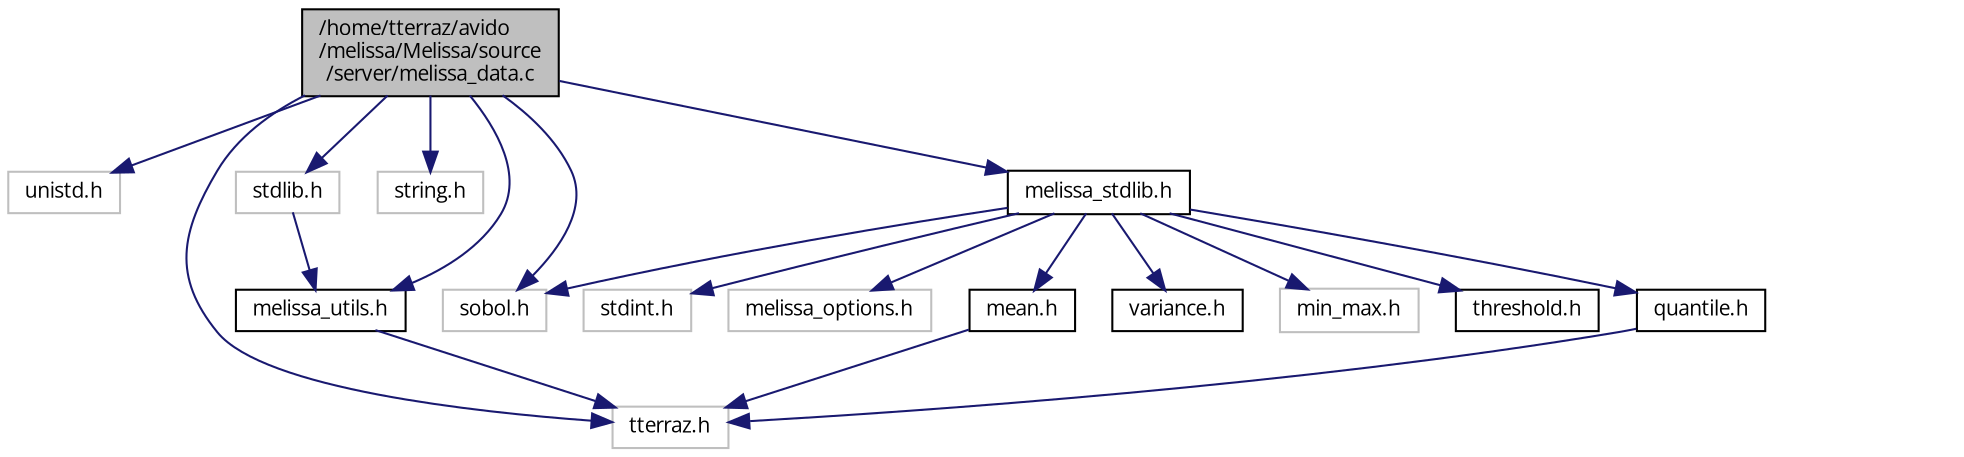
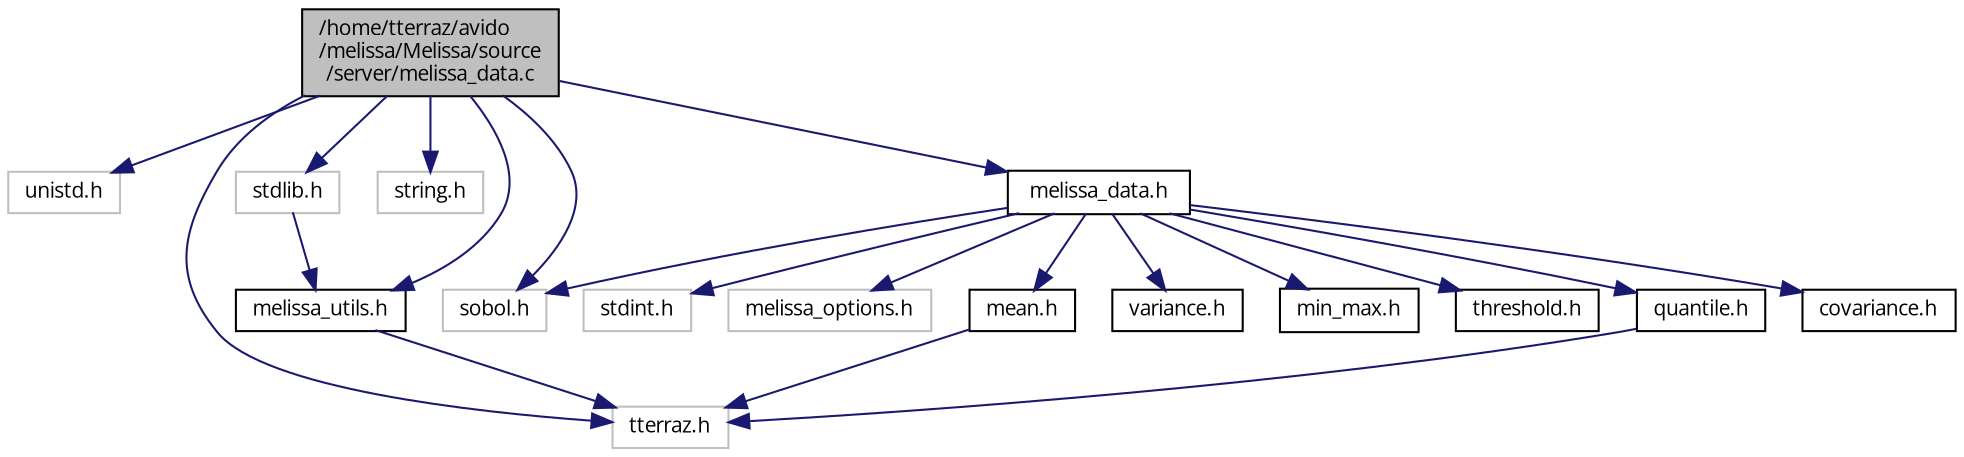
node "melissa_stdlib.h": label "melissa_stdlib.h" -> "melissa_data.h"
node "min_max.h": color grey75 -> black
node "covariance.h": added
